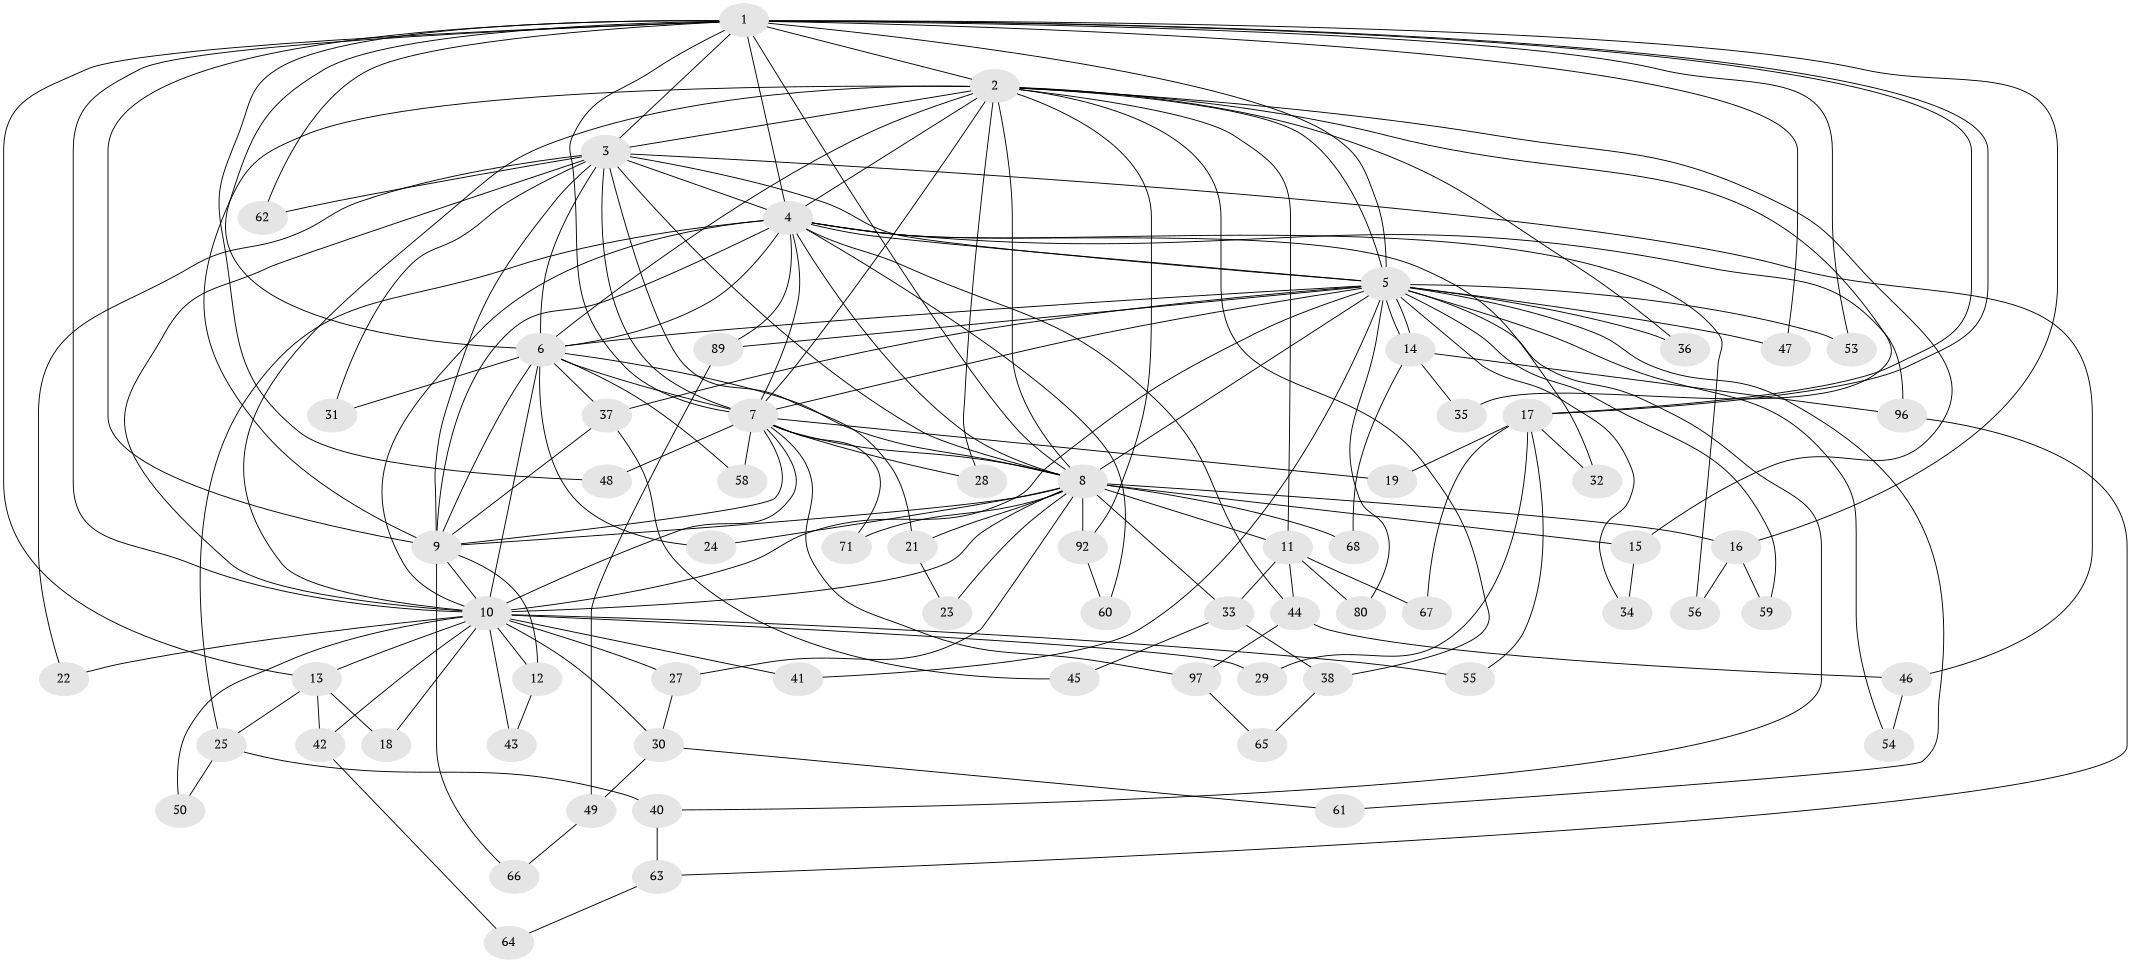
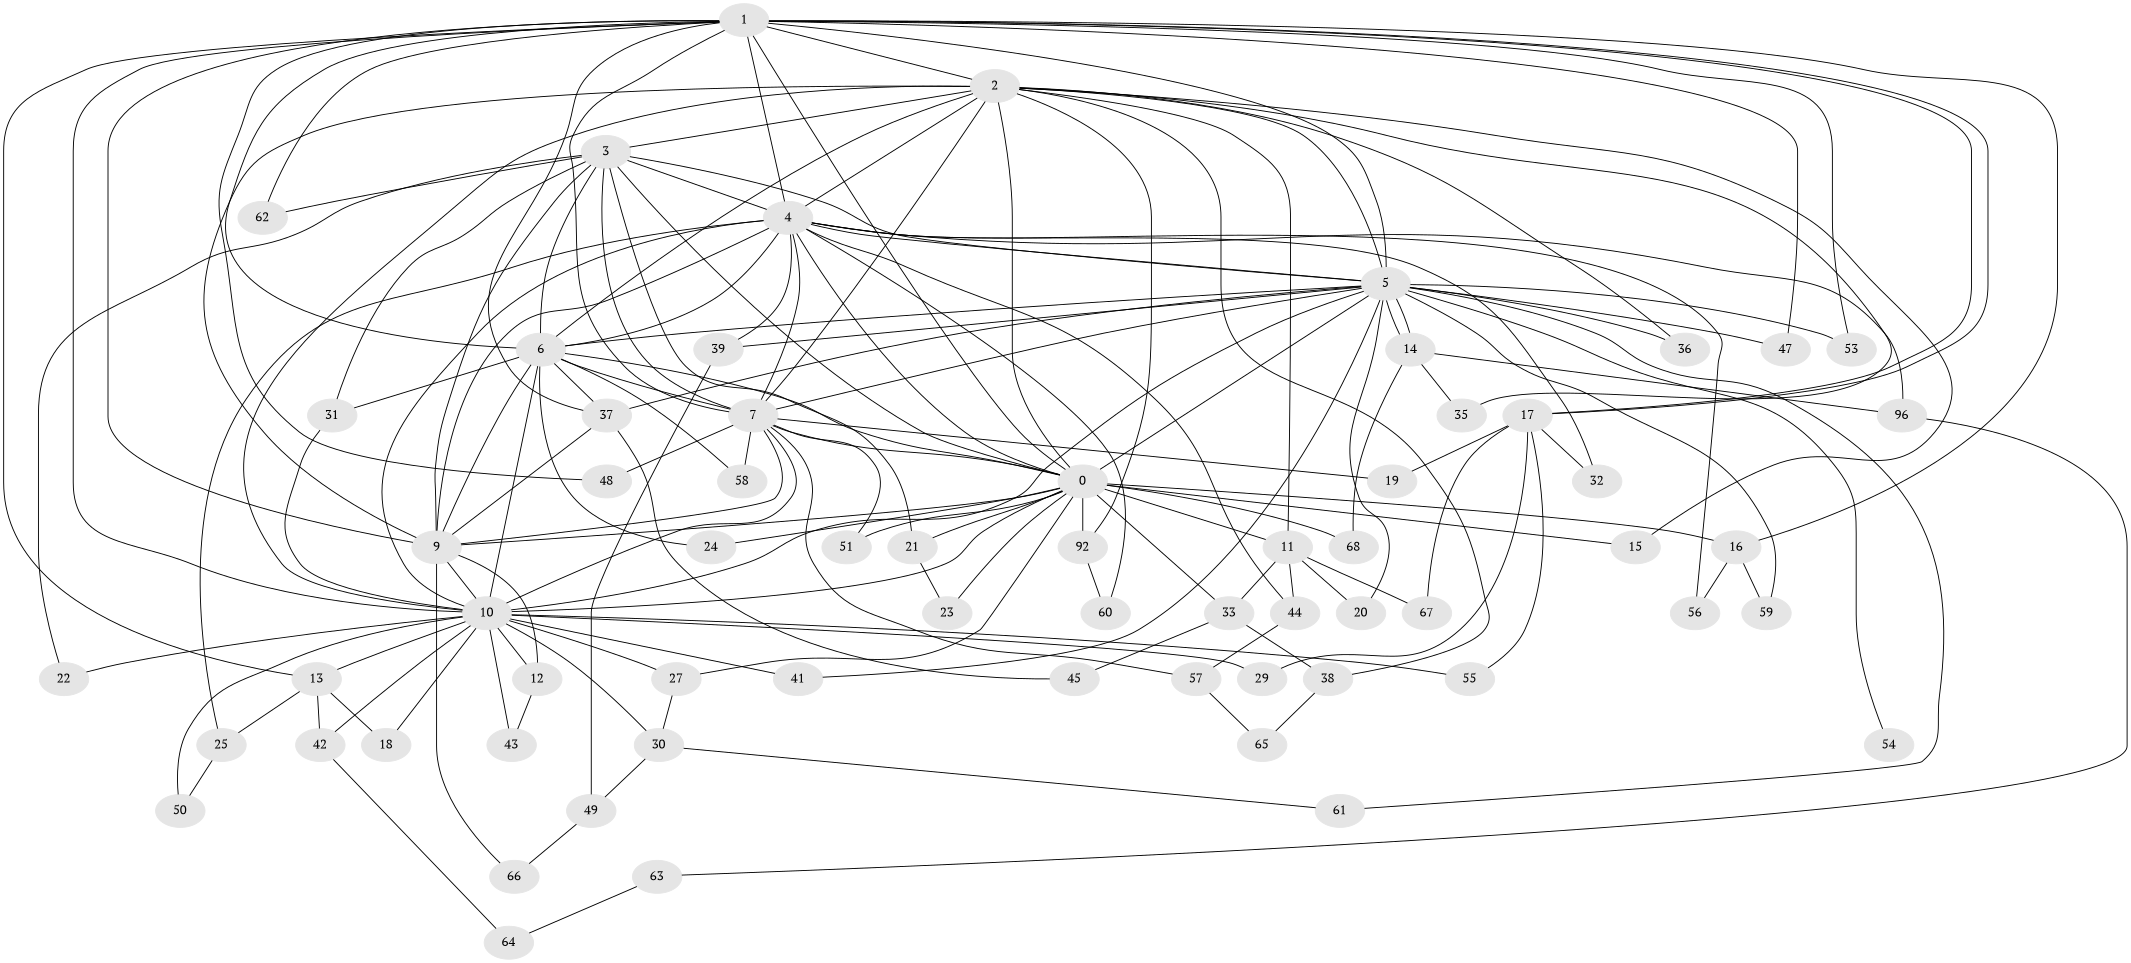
edge "1" -- "3": now "1" -- "37"
node "89": label "89" -> "39"
edge "3" -- "10": now "31" -- "10"
node "28": removed
node "8": label "8" -> "0"
node "71": label "71" -> "51"
node "80": label "80" -> "20"
node "34": removed
node "97": label "97" -> "57"
node "46": removed
node "40": removed
